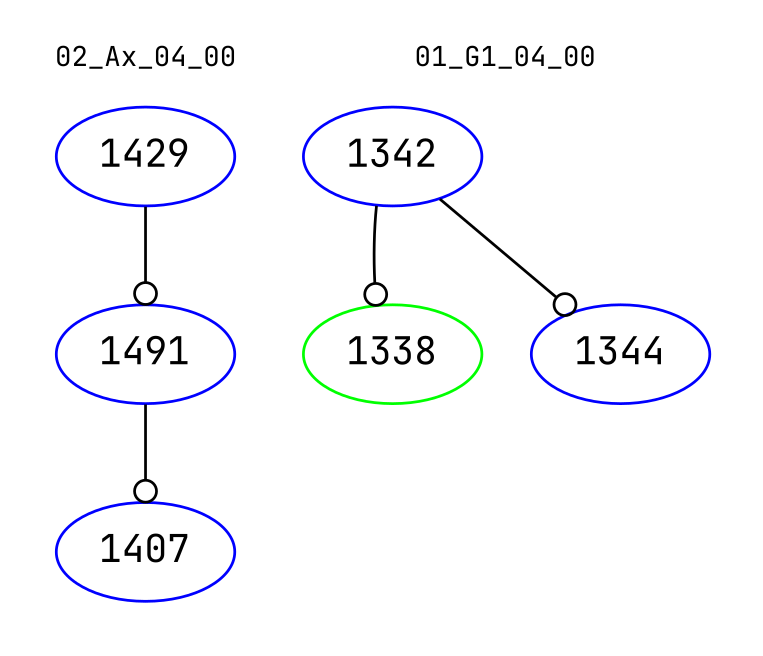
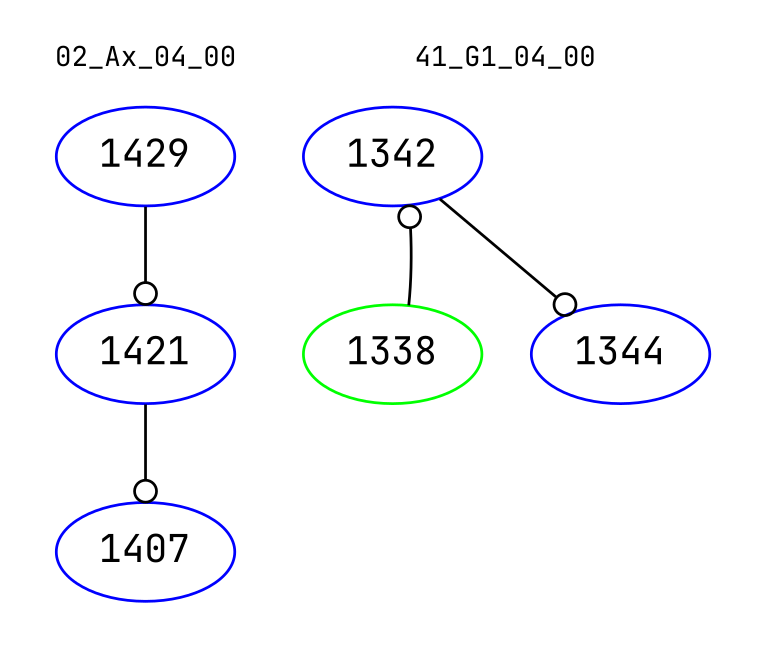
cluster "01_G1_04_00": label "01_G1_04_00" -> "41_G1_04_00"
edge "1342" -> "1338": reversed
node "1491": label "1491" -> "1421"
